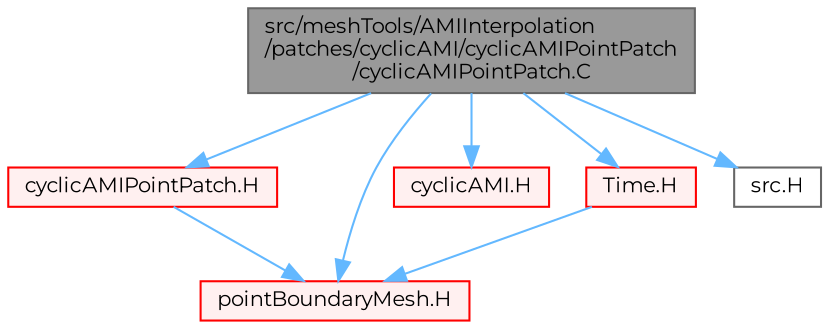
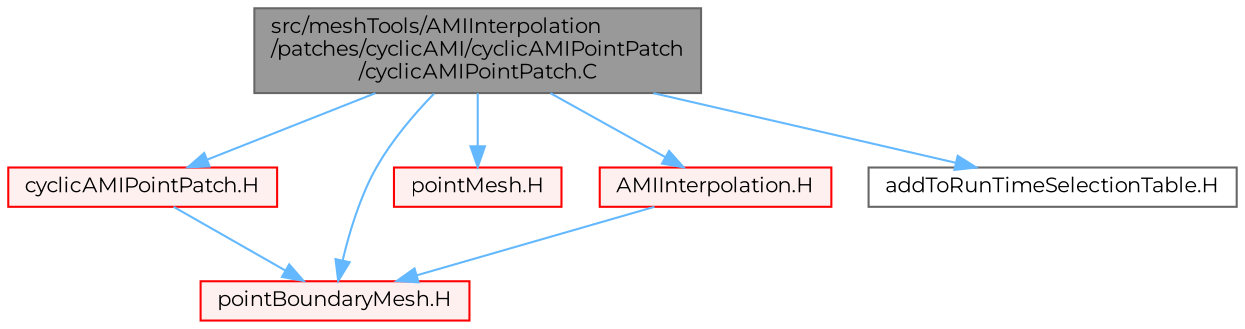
node "cyclicAMI.H": label "cyclicAMI.H" -> "pointMesh.H"
node "Time.H": label "Time.H" -> "AMIInterpolation.H"
node "src.H": label "src.H" -> "addToRunTimeSelectionTable.H"
